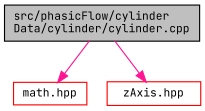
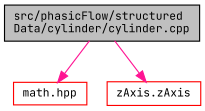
node "src/phasicFlow/cylinder Data/cylinder/cylinder.cpp": label "src/phasicFlow/cylinder Data/cylinder/cylinder.cpp" -> "src/phasicFlow/structured Data/cylinder/cylinder.cpp"
node "zAxis.hpp": label "zAxis.hpp" -> "zAxis.zAxis"
